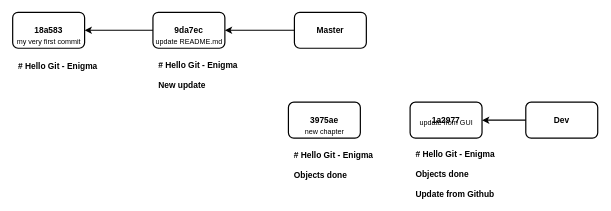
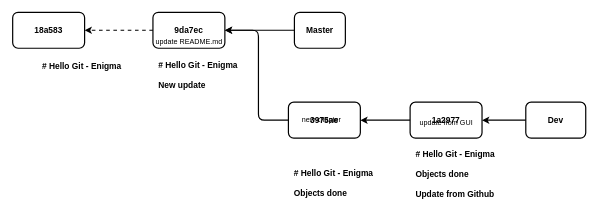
edge "9da7ec" -> "18a583": style solid -> dashed
node "Master": size 72x36 -> 51x36
node "my very first commit": removed
node "# Hello Git - Enigma": moved (57, 66) -> (81, 66)
edge "3975ae" -> "9da7ec": added
edge "1a2977" -> "3975ae": added
node "Dev": size 72x36 -> 60x36
node "new chapter": moved (324, 132) -> (321, 120)
node "# Hello Git - Enigma Objects done": moved (333, 165) -> (333, 183)
